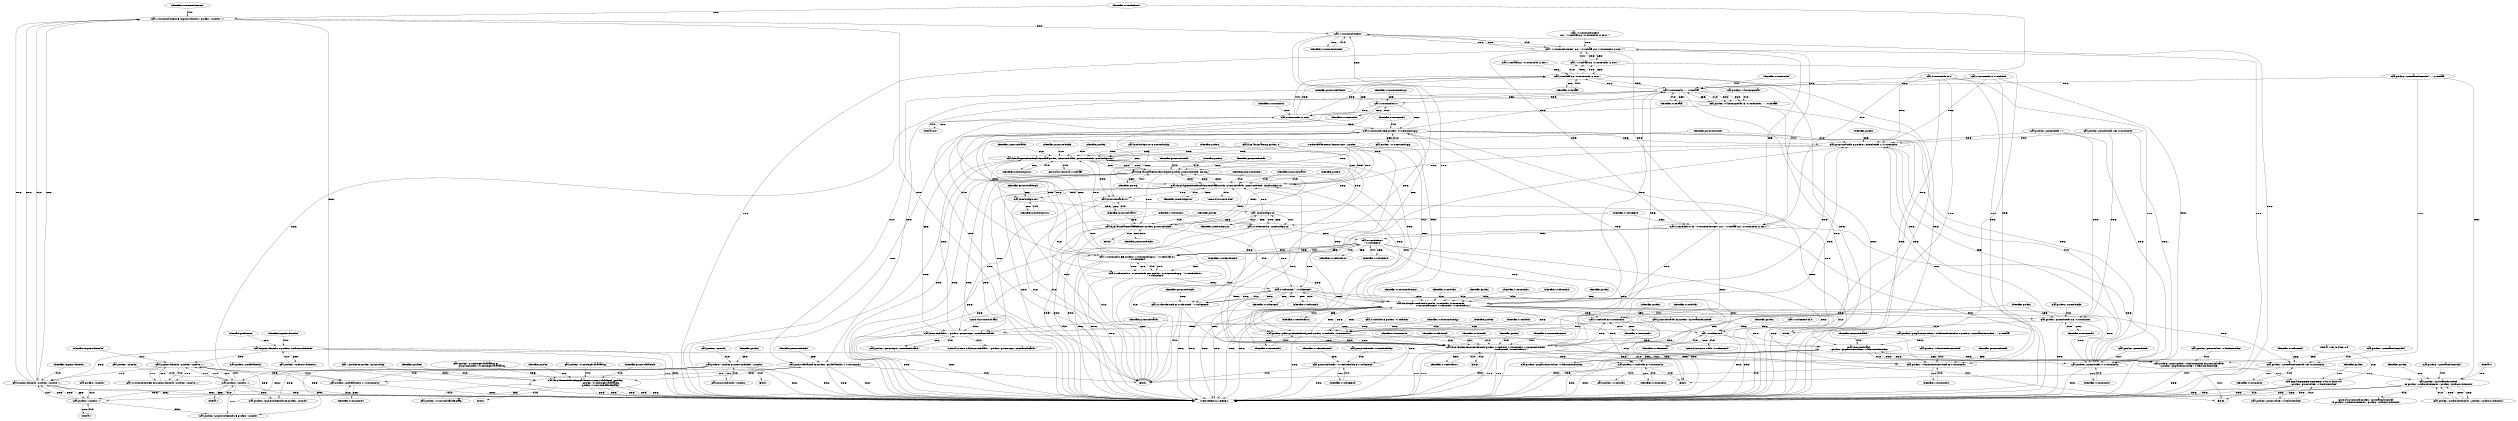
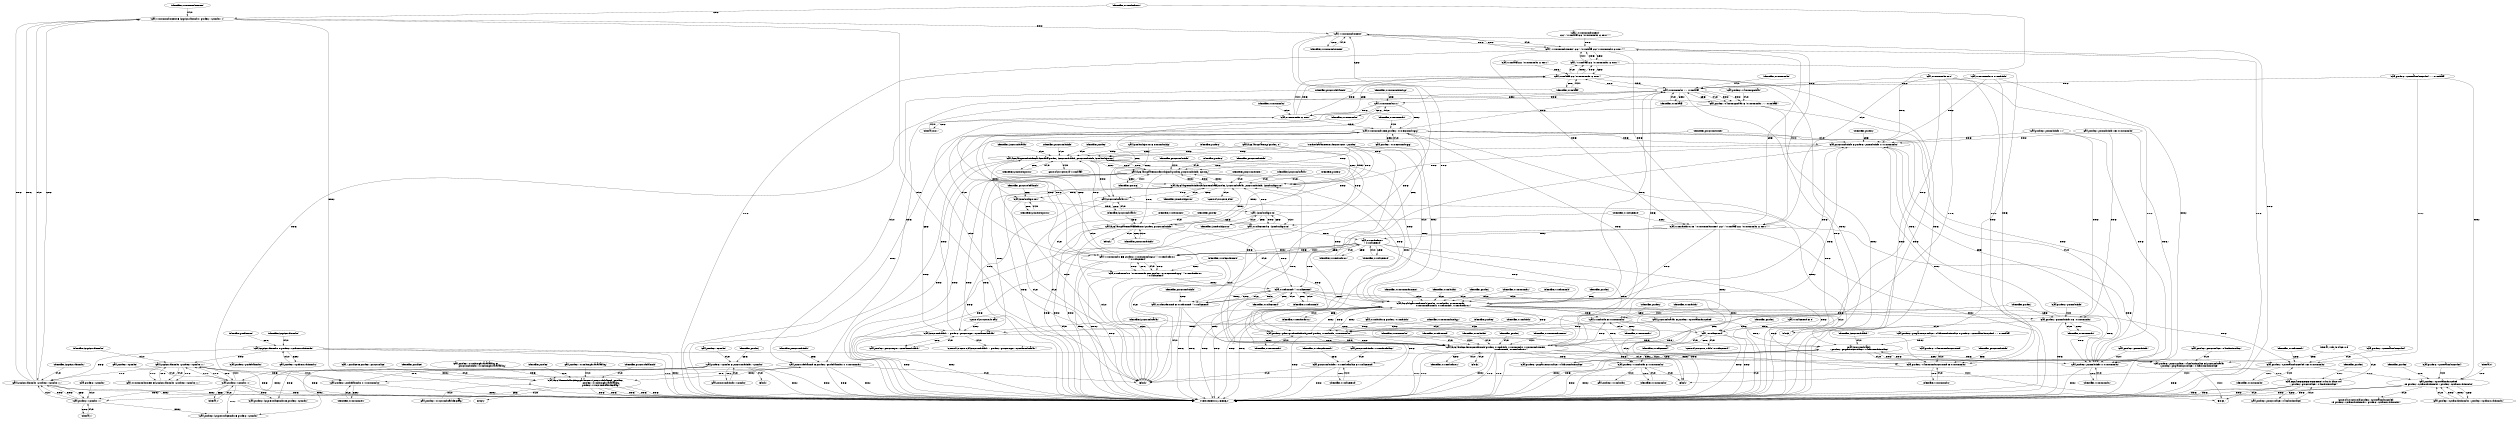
edge "(Call,ps_dec->ps_deblk_mbn + u1_num_mbs)" -> "(Call,ps_cur_deblk_mb = ps_dec->ps_deblk_mbn + u1_num_mbs)": label "AST: " -> "CFG: "
